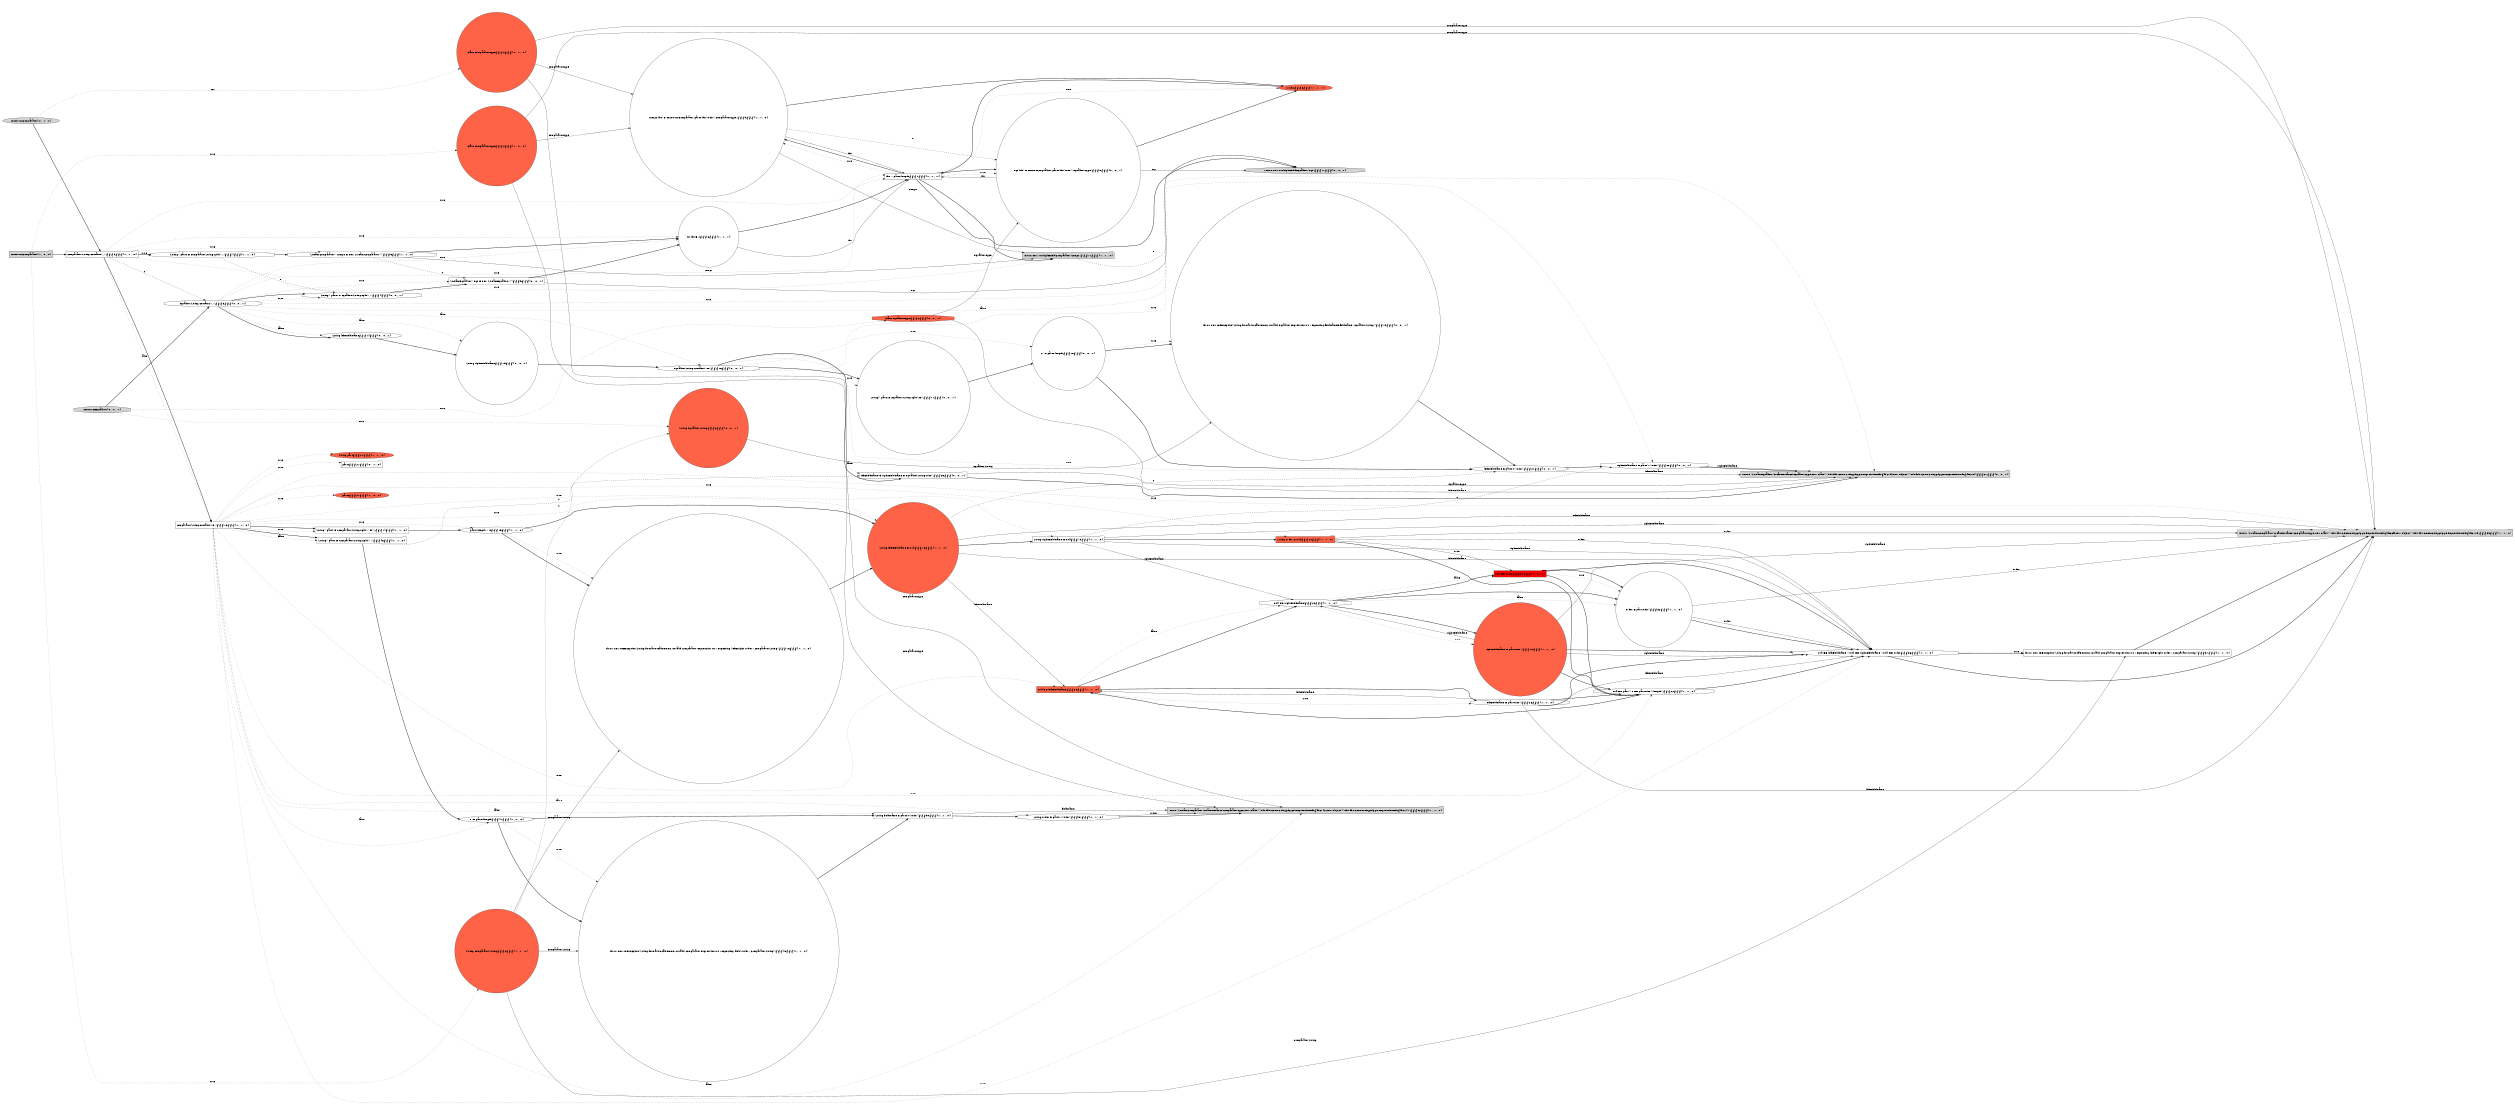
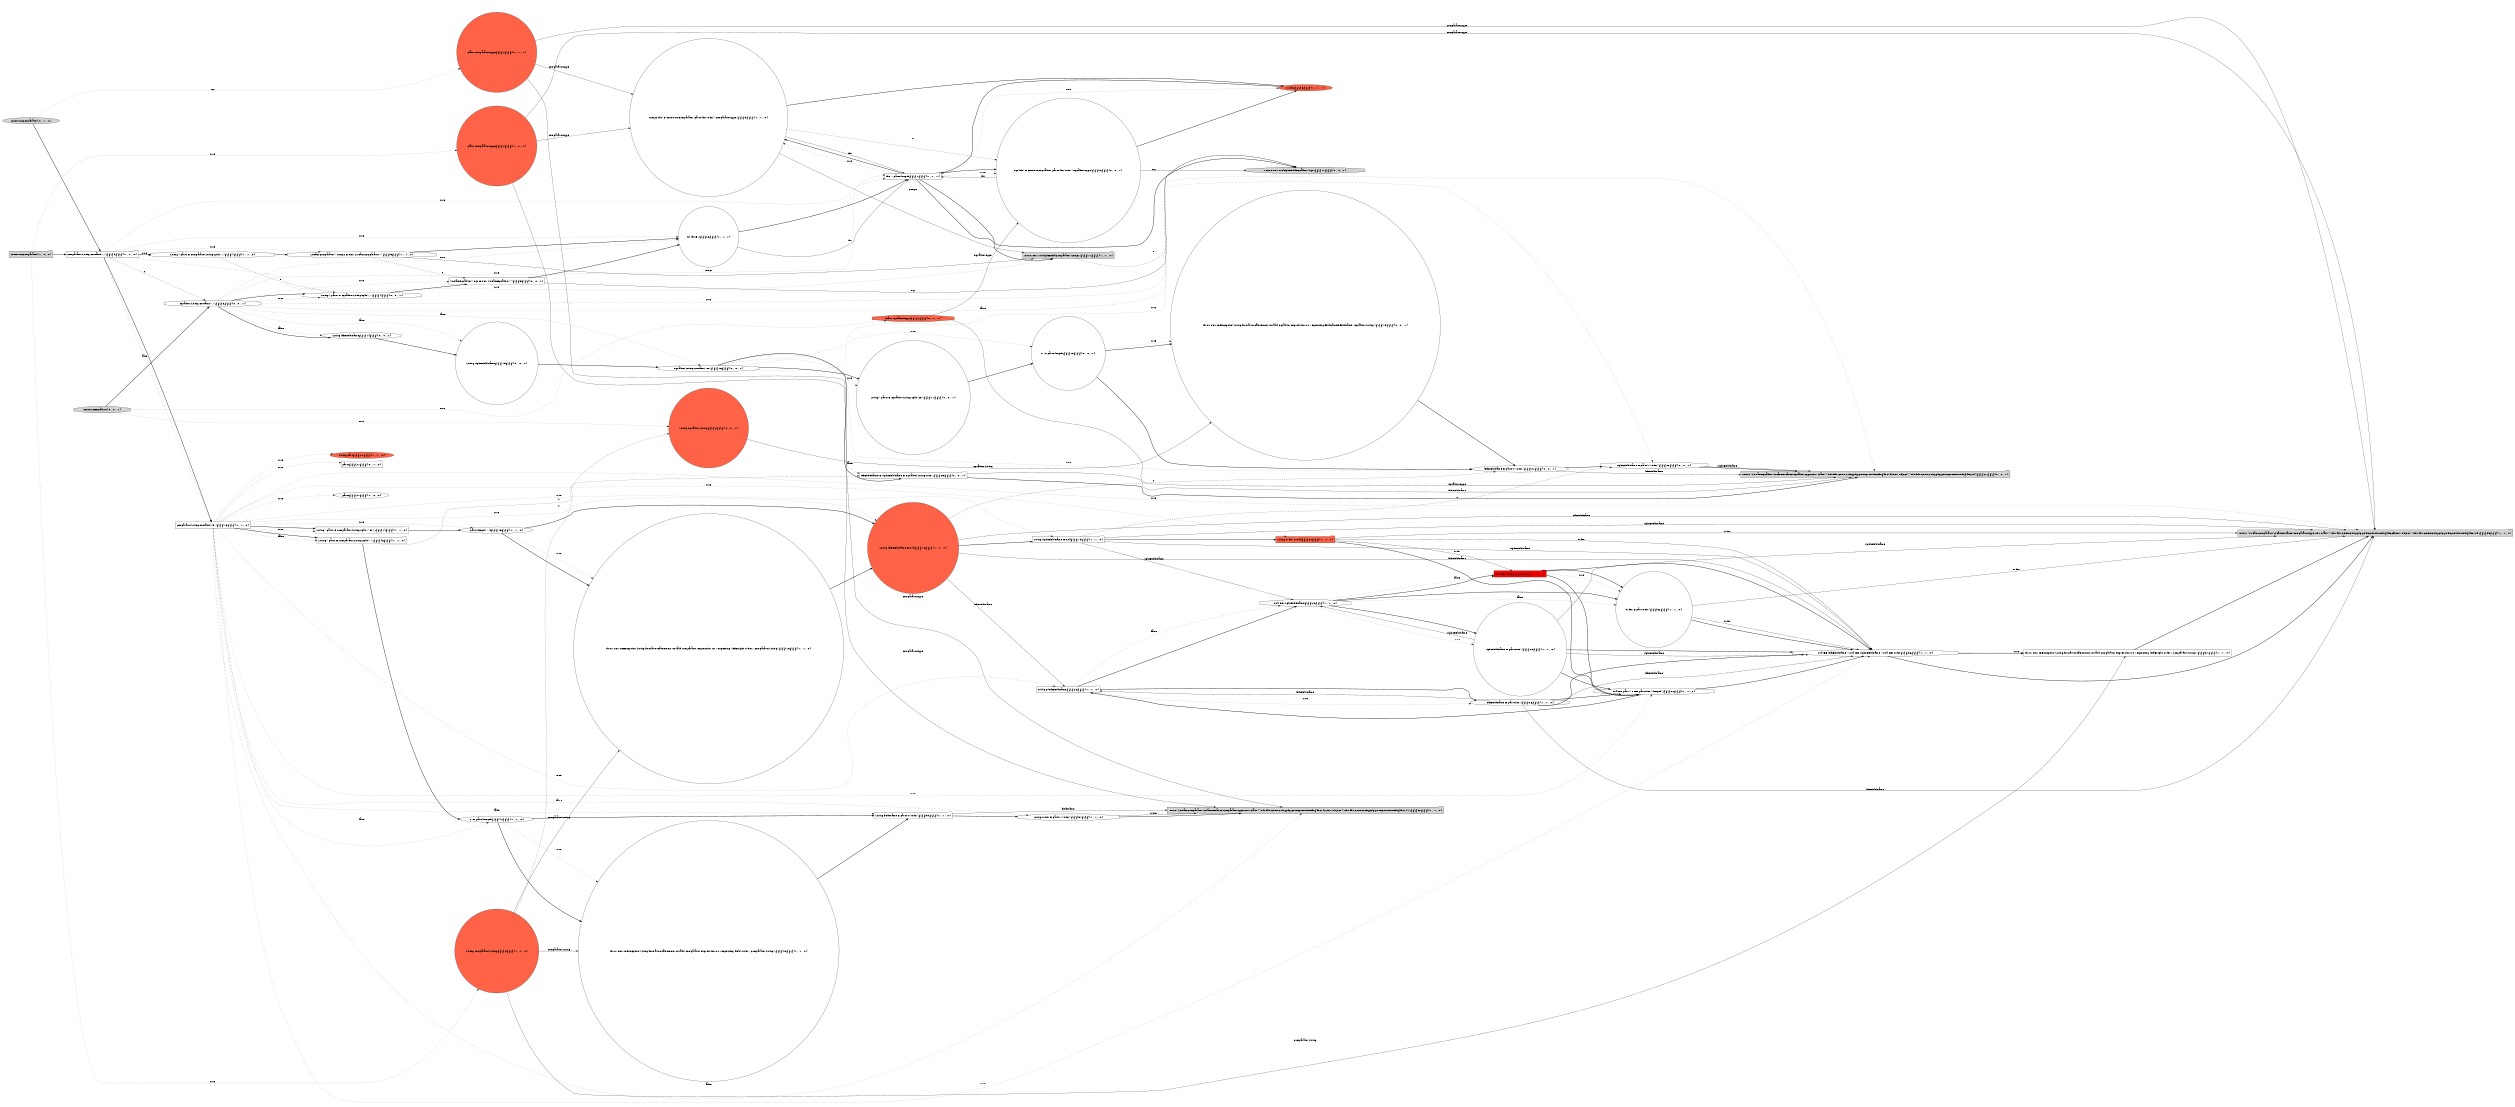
node "parts@@@21@@@['1', '0', '0']": fillcolor tomato -> white
node "rightFieldName = part.trim()@@@29@@@['1', '1', '0']": fillcolor tomato -> white
node "null == leftFieldName@@@25@@@['1', '1', '0']": fillcolor tomato -> white
